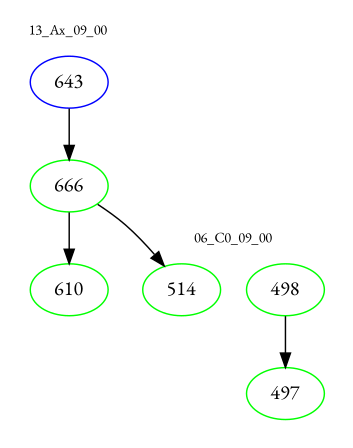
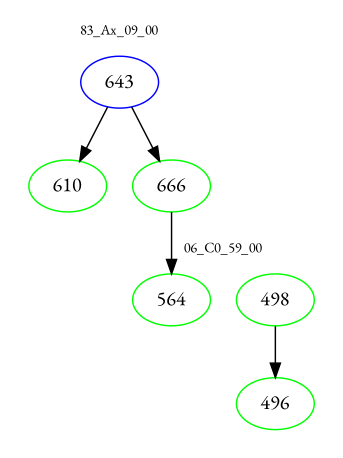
cluster "13_Ax_09_00": label "13_Ax_09_00" -> "83_Ax_09_00"
edge "666" -> "610": now "643" -> "610"
cluster "06_C0_09_00": label "06_C0_09_00" -> "06_C0_59_00"
node "514": label "514" -> "564"
node "497": label "497" -> "496"
